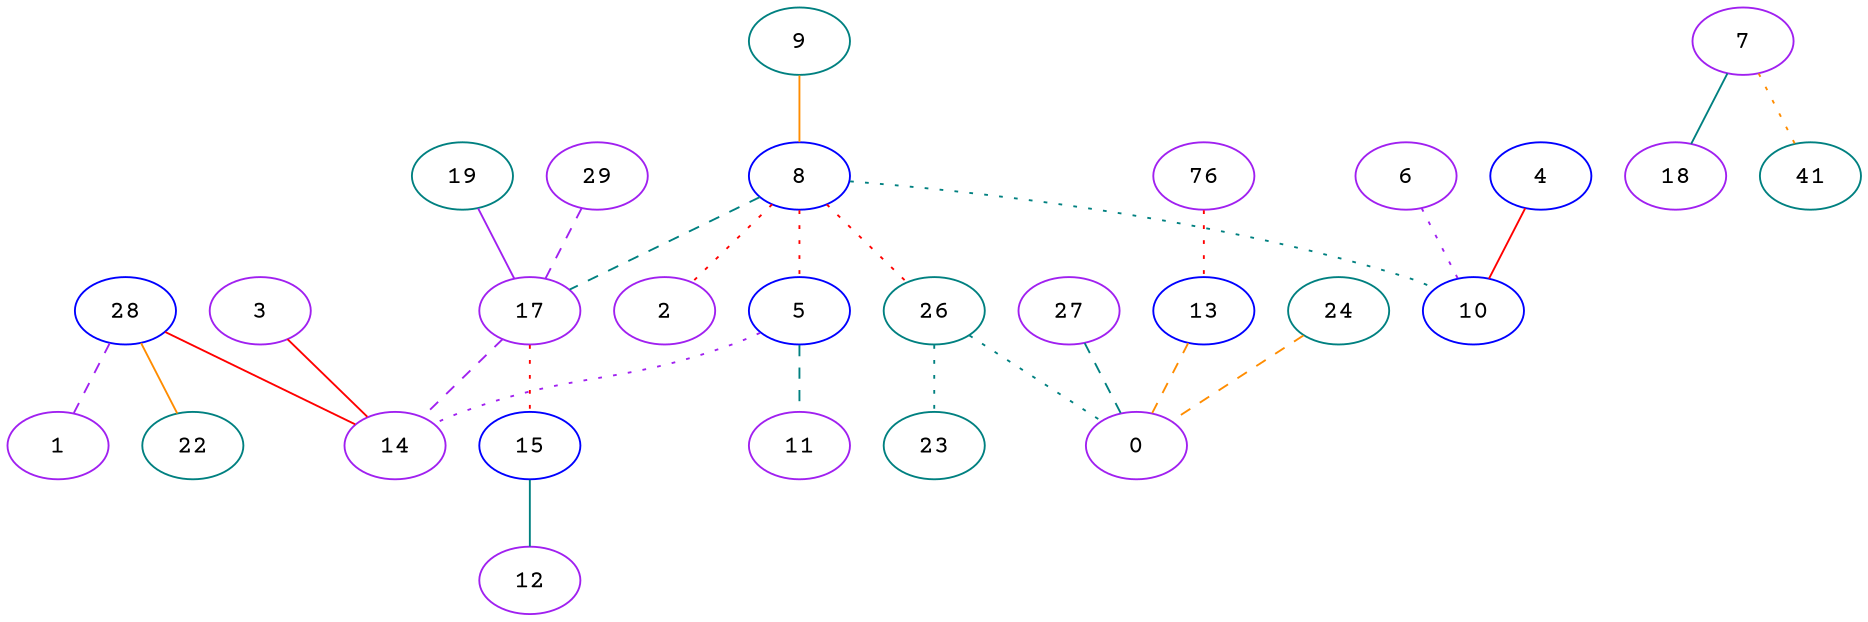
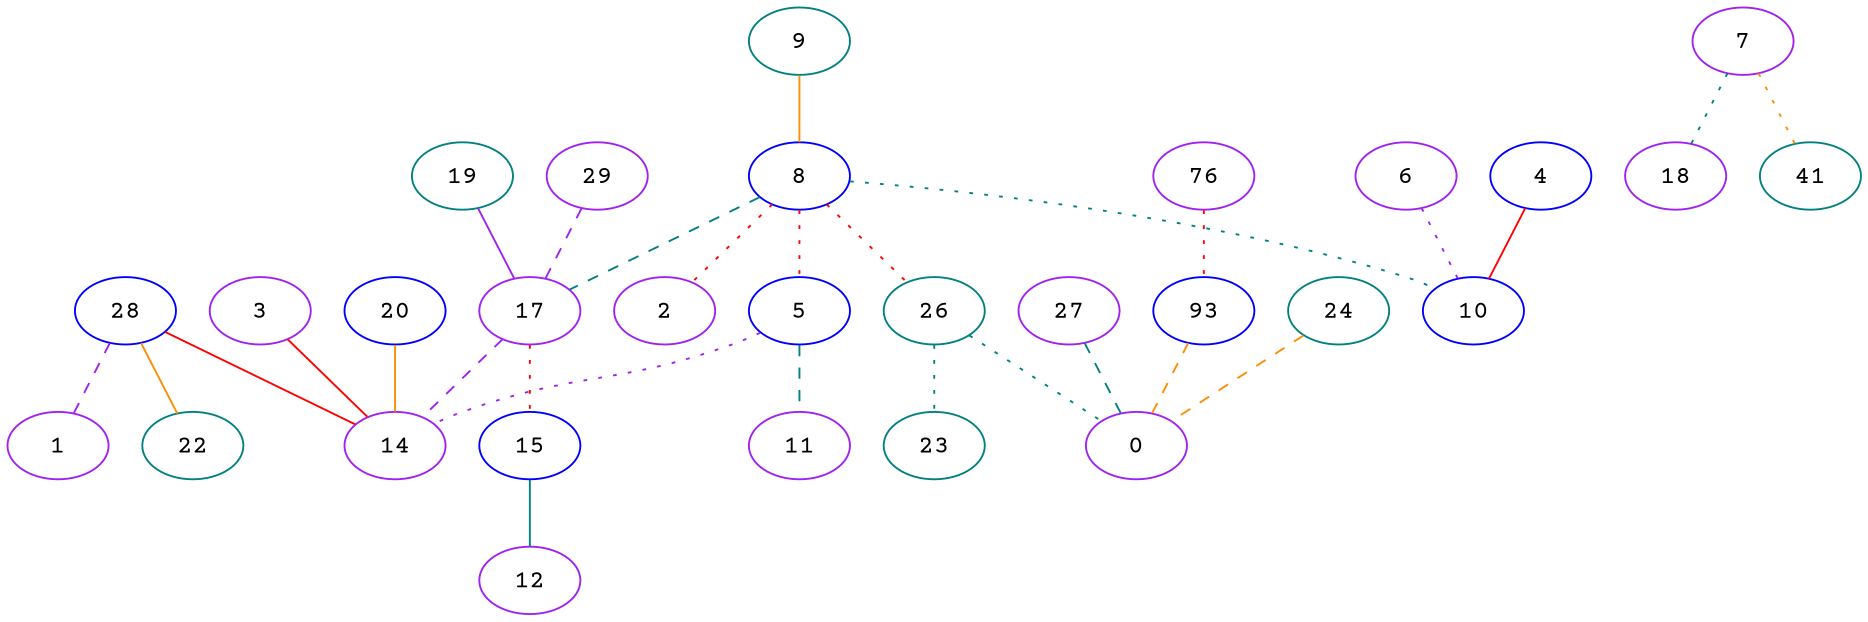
edge "7" -- "18": style solid -> dotted
node "20": added
node "13": label "13" -> "93"
